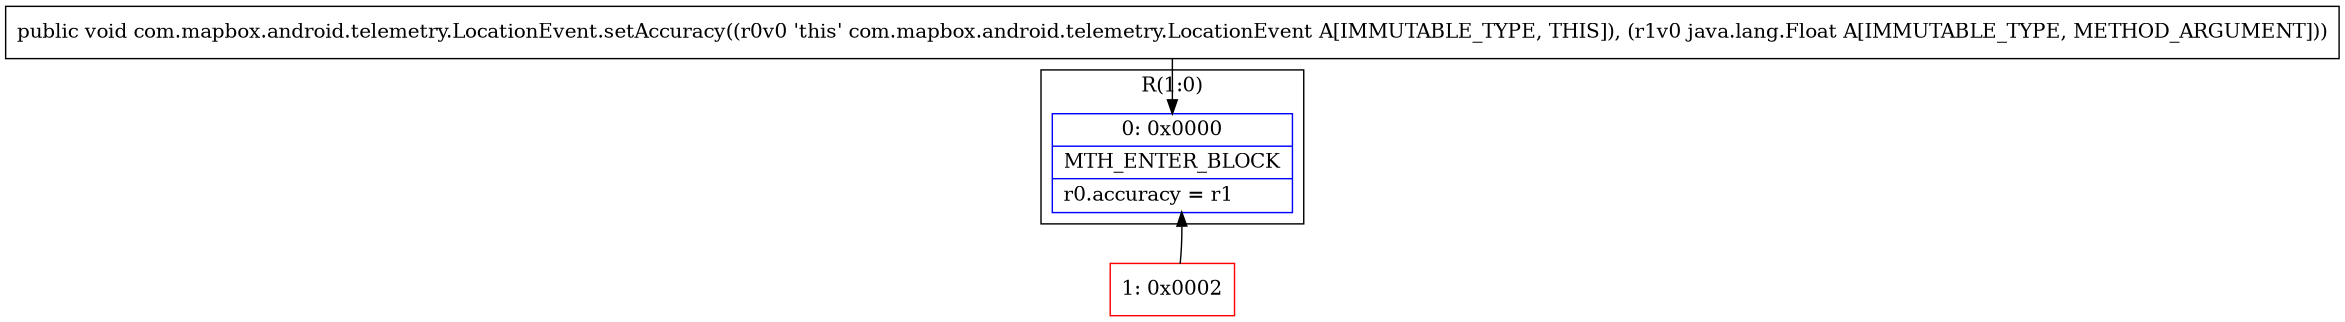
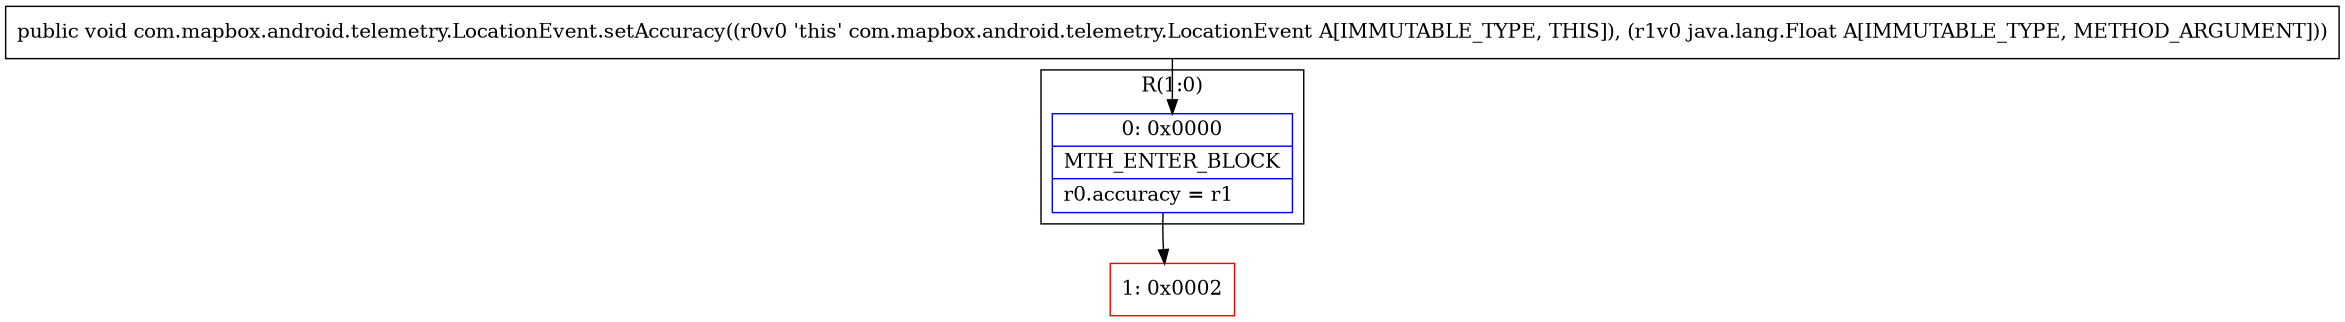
edge "1: 0x0002" -> "0: 0x0000": reversed
